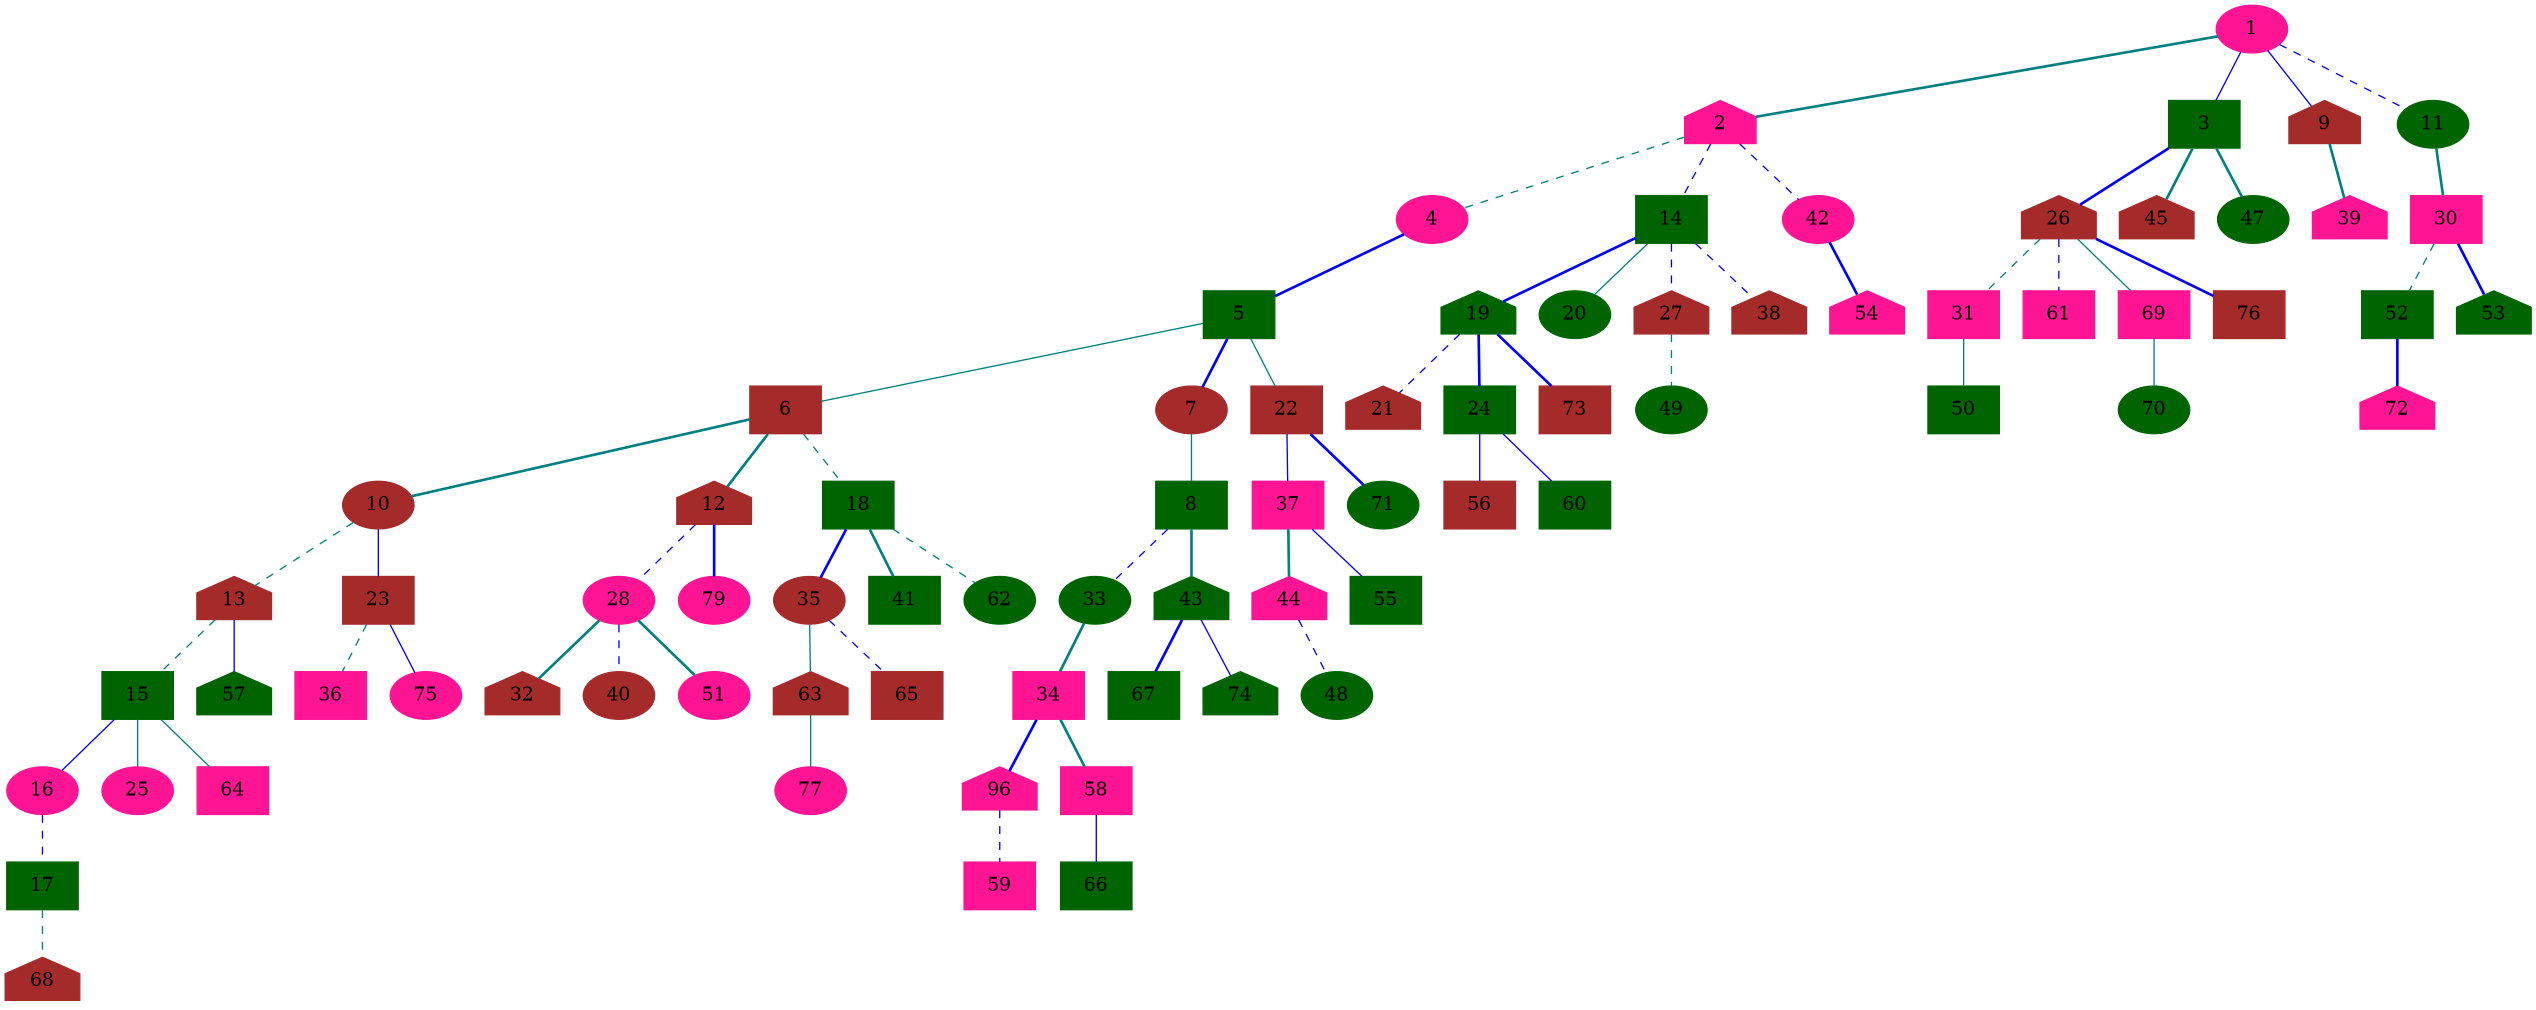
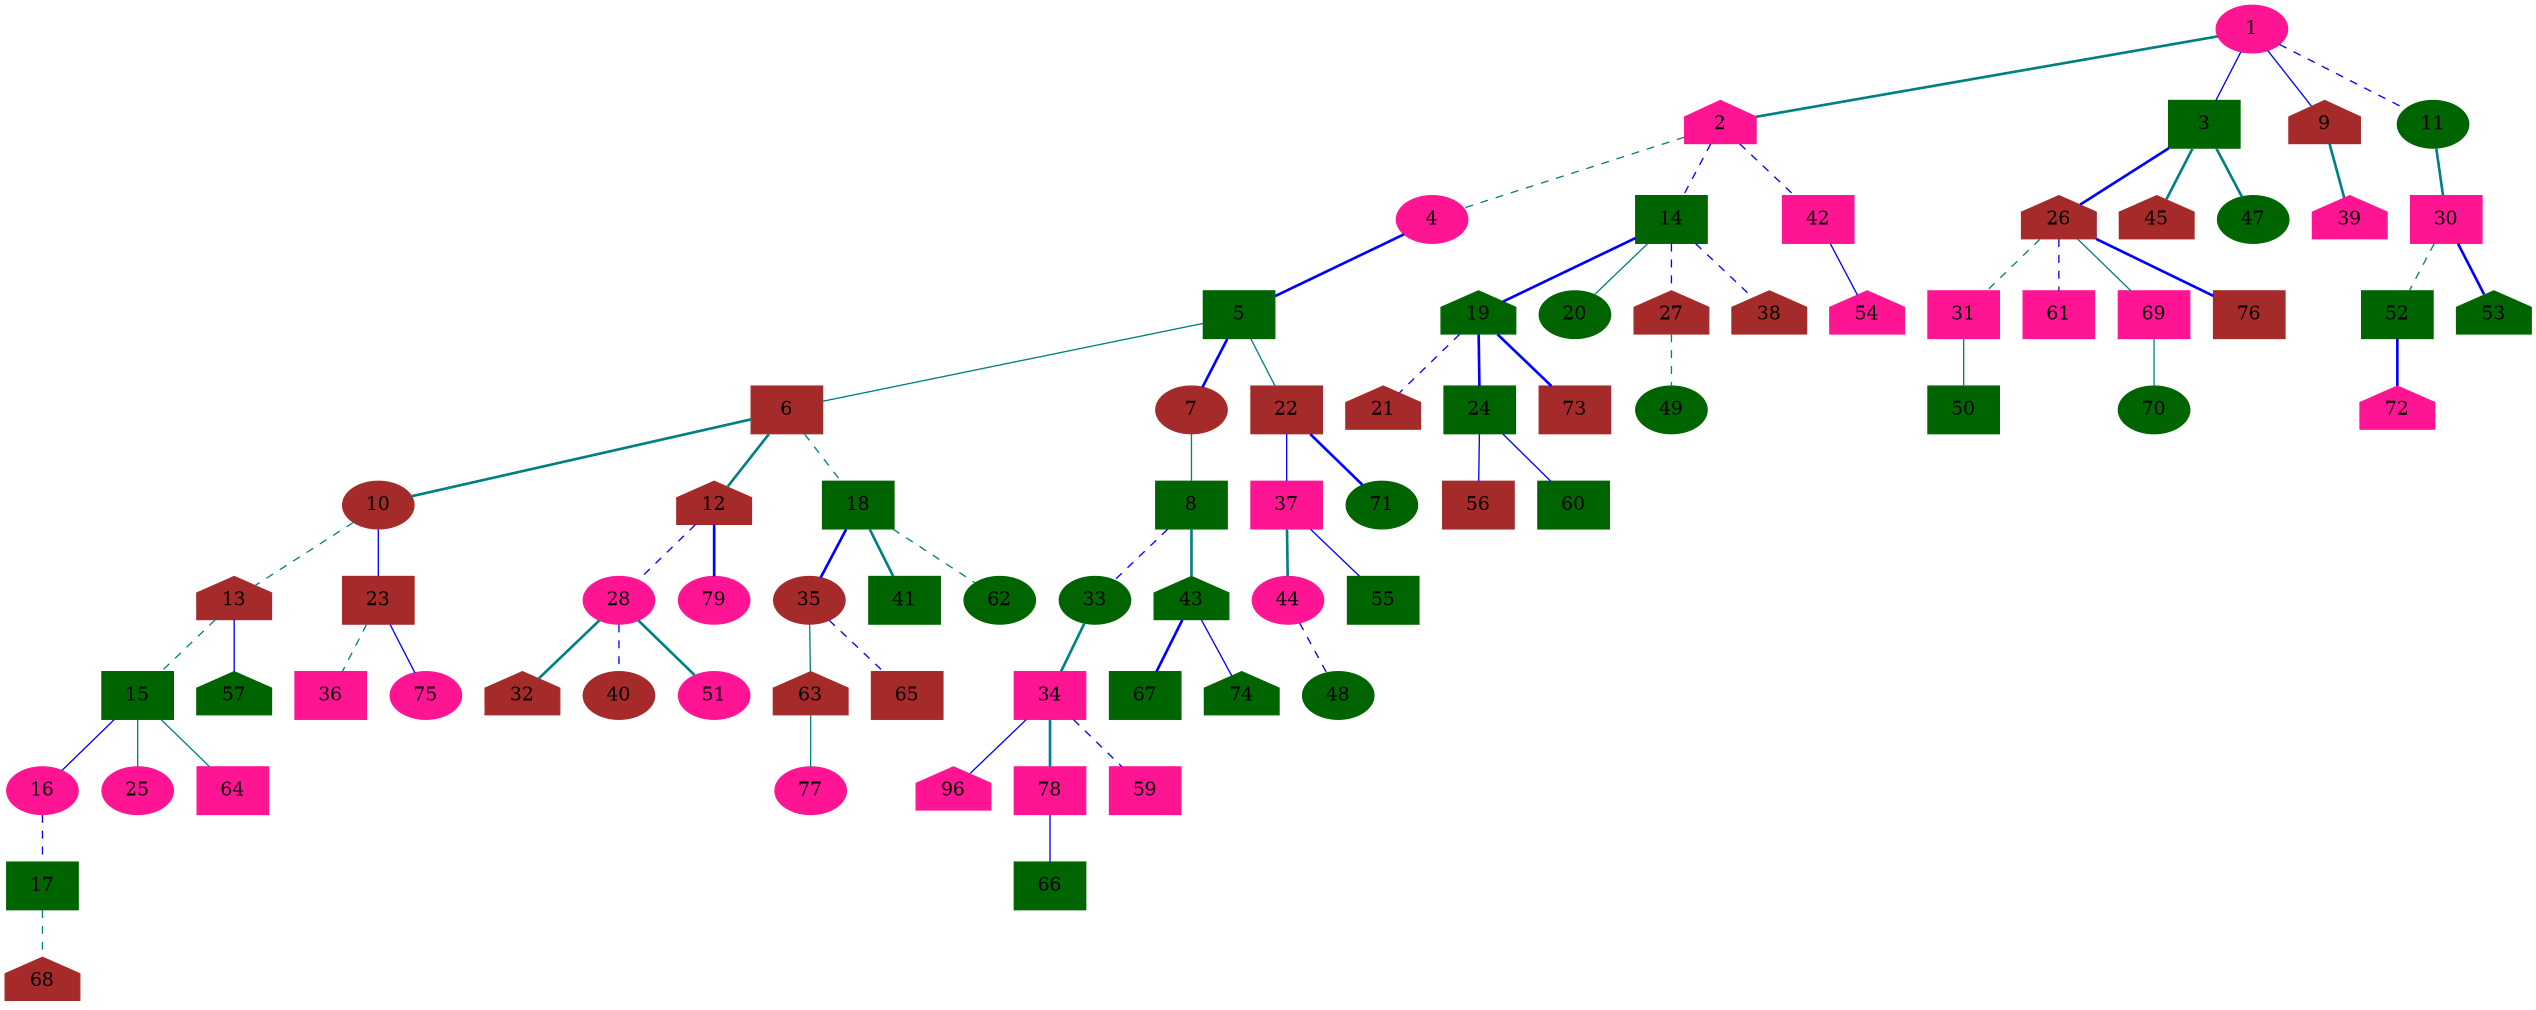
node "42": shape ellipse -> box
edge "42" -- "54": style bold -> solid
node "44": shape house -> ellipse
edge "34" -- "96": style bold -> solid
node "58": label "58" -> "78"
edge "96" -- "59": now "34" -- "59"
